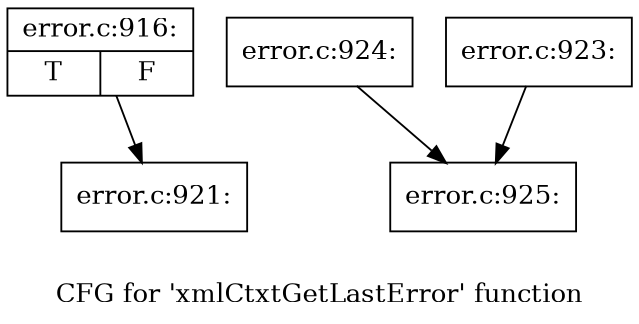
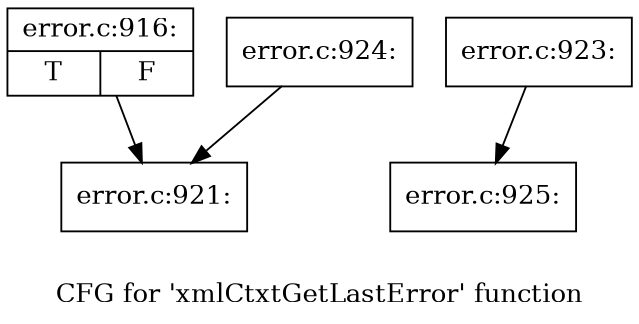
edge "error.c:924:" -> "error.c:925:": now "error.c:924:" -> "error.c:921:"
